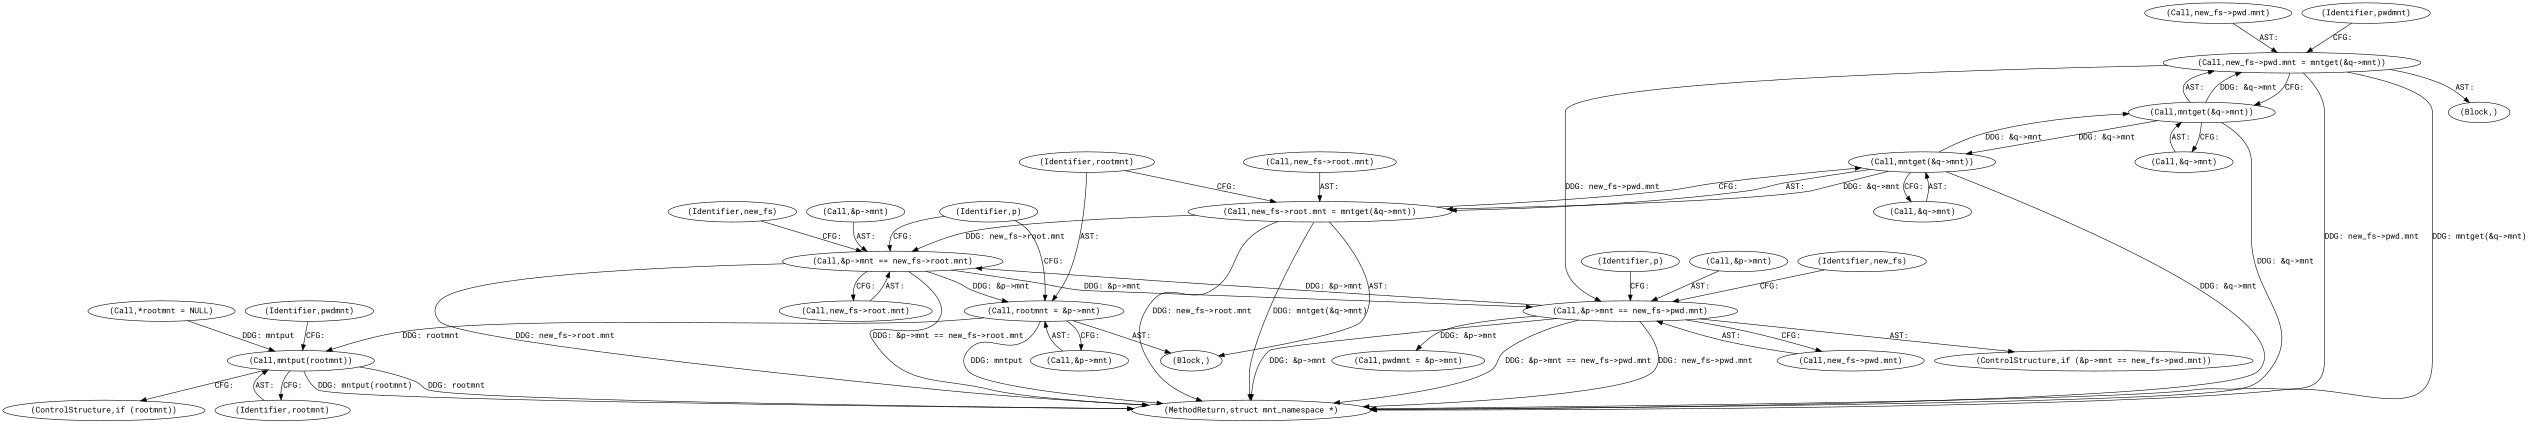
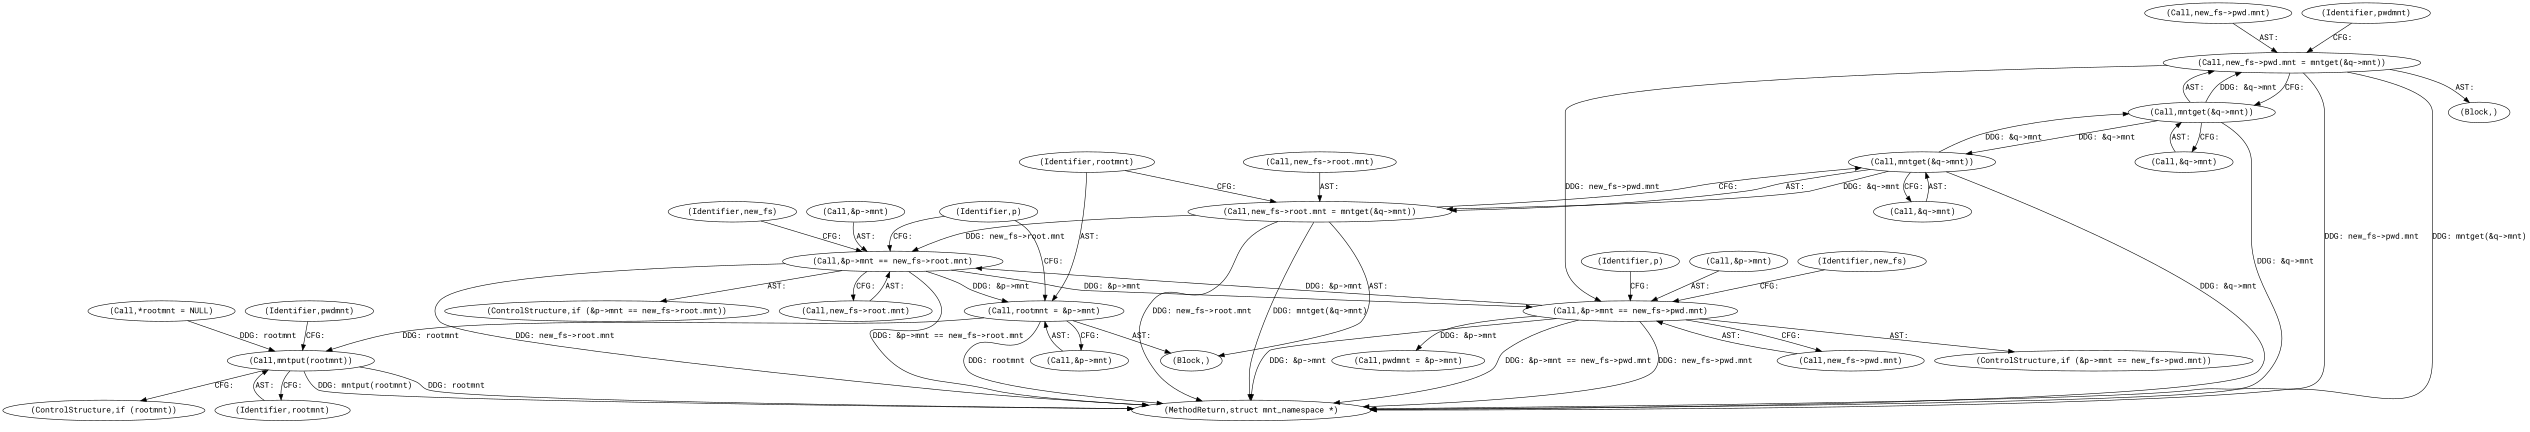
node "(ControlStructure,if (&p->mnt == new_fs->root.mnt))": added
edge "(Call,*rootmnt = NULL)" -> "(Call,mntput(rootmnt))": label "DDG: mntput" -> "DDG: rootmnt"
edge "(Call,rootmnt = &p->mnt)" -> "(MethodReturn,struct mnt_namespace *)": label "DDG: mntput" -> "DDG: rootmnt"
